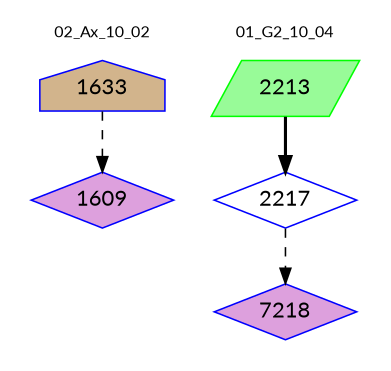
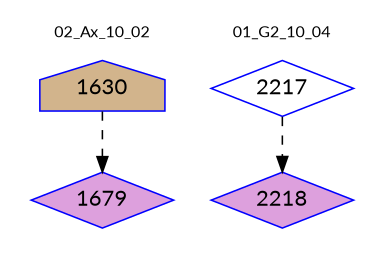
node "1633": label "1633" -> "1630"
node "2213": removed
node "1609": label "1609" -> "1679"
node "7218": label "7218" -> "2218"
